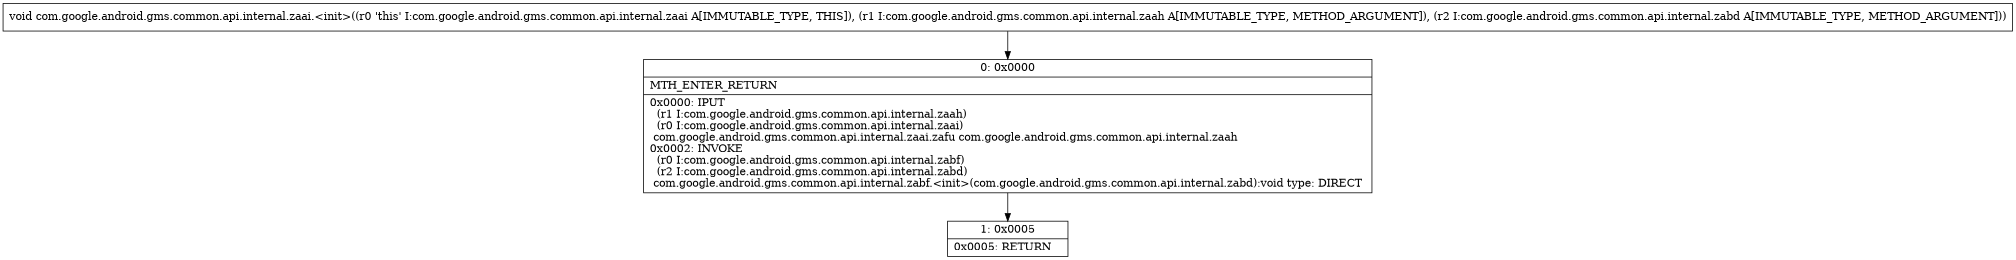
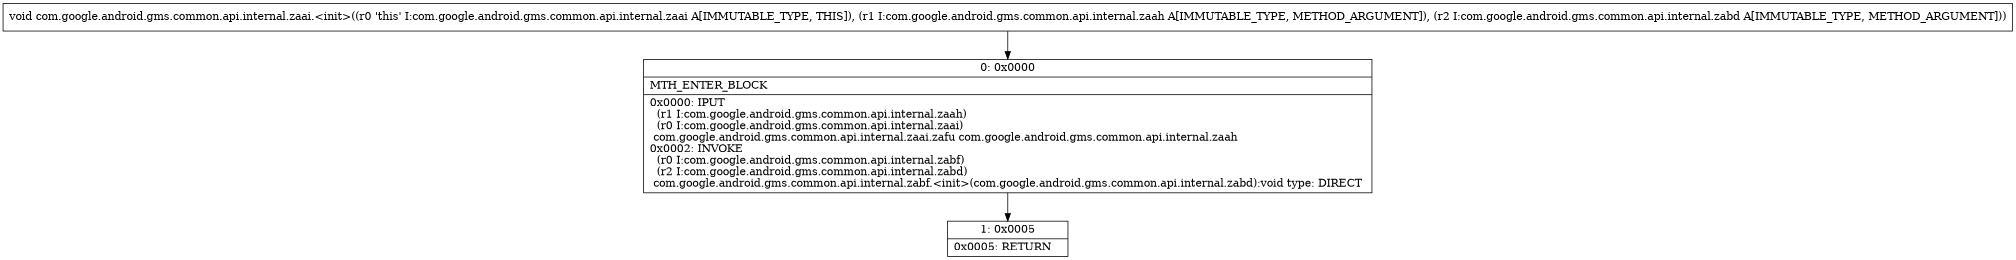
node "0: 0x0000": text "MTH_ENTER_RETURN" -> "MTH_ENTER_BLOCK"
